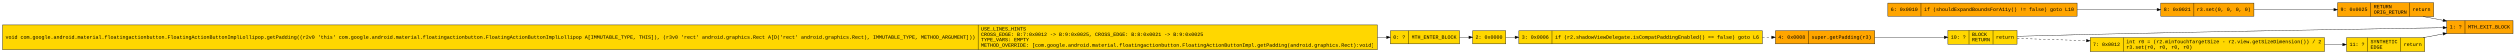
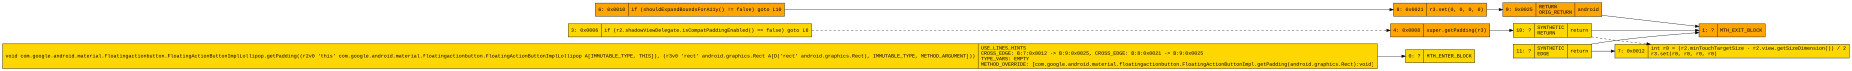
node "9: 0x0025": text "return" -> "android"
node "10: ?": text "BLOCK" -> "SYNTHETIC"
node "2: 0x0000": removed
edge "7: 0x0012" -> "11: ?": reversed
